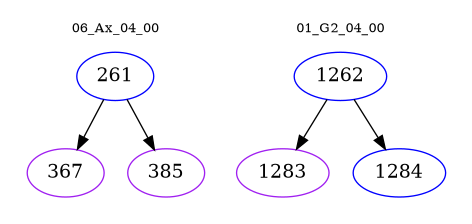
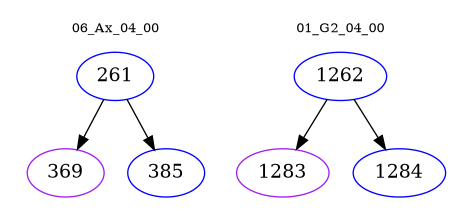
node "367": label "367" -> "369"
node "385": color purple -> blue
